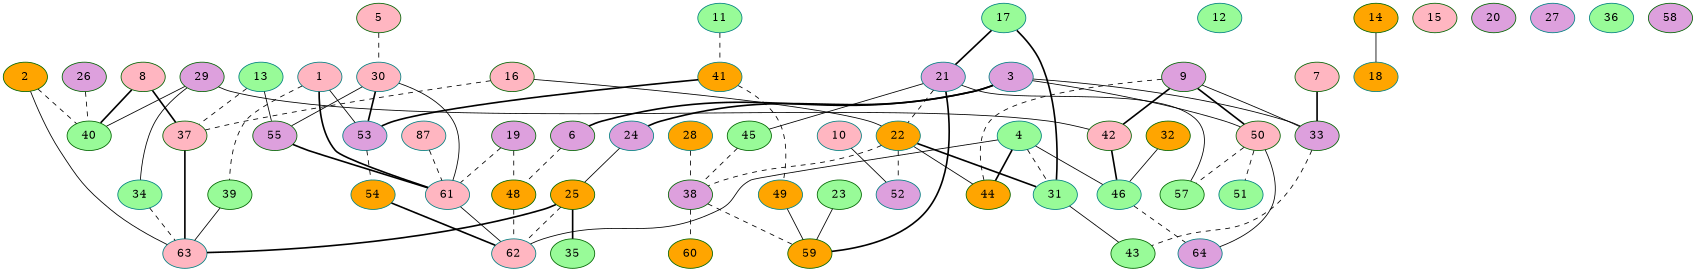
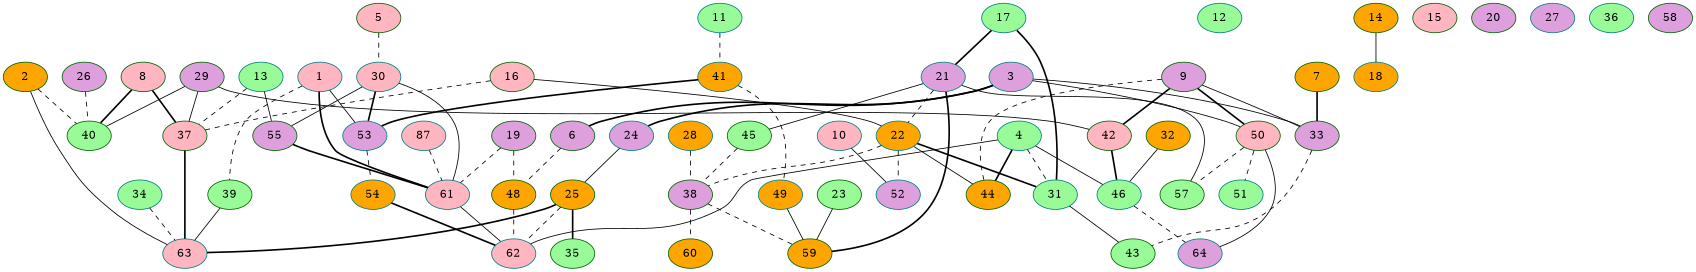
node "7": fillcolor lightpink -> orange
edge "29" -- "34": now "29" -- "37"
